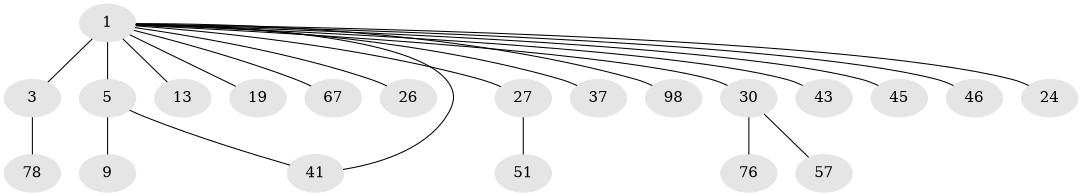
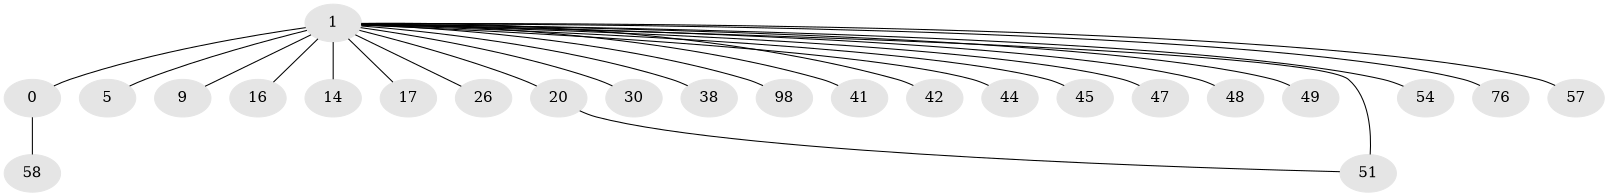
edge "1" -- "51": added
node "3": label "3" -> "0"
node "13": label "13" -> "16"
node "19": label "19" -> "14"
node "67": label "67" -> "17"
node "27": label "27" -> "20"
node "37": label "37" -> "38"
node "43": label "43" -> "44"
node "42": added
node "46": label "46" -> "49"
node "24": label "24" -> "54"
node "47": added
node "48": added
edge "5" -- "9": now "1" -- "9"
edge "30" -- "76": now "1" -- "76"
edge "30" -- "57": now "1" -- "57"
edge "5" -- "41": removed
node "78": label "78" -> "58"
